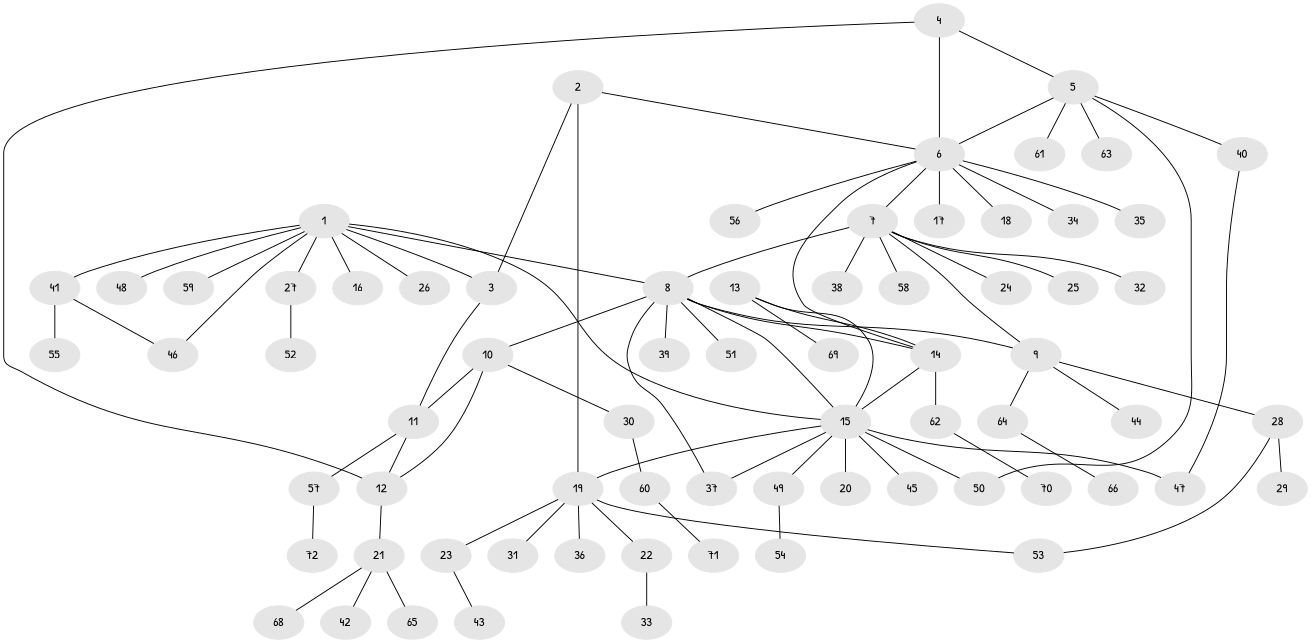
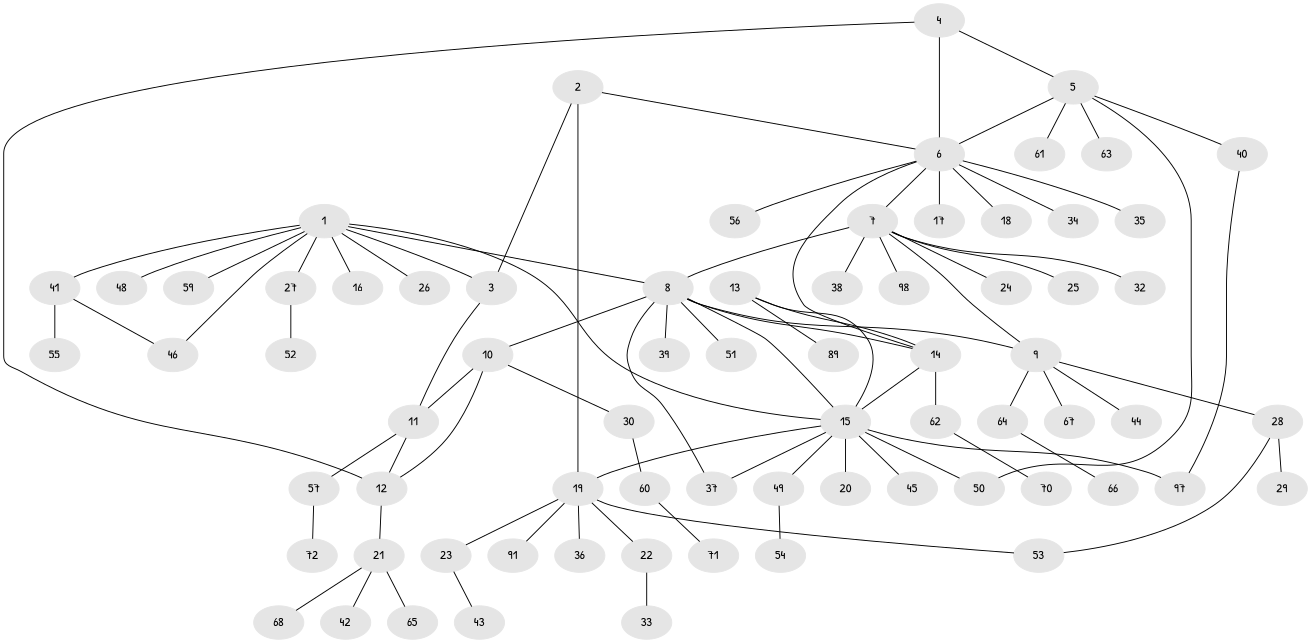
node "58": label "58" -> "98"
node "69": label "69" -> "89"
node "67": added
node "47": label "47" -> "97"
node "31": label "31" -> "91"
